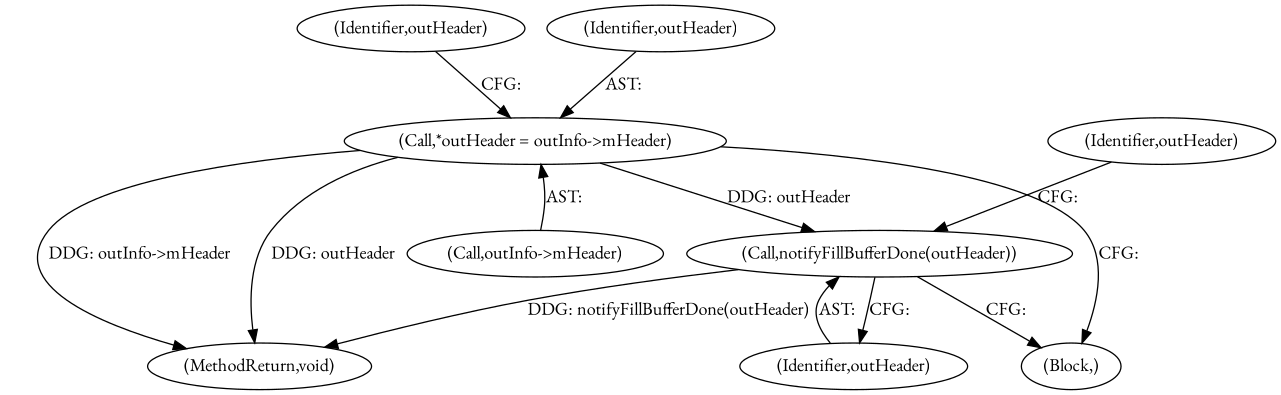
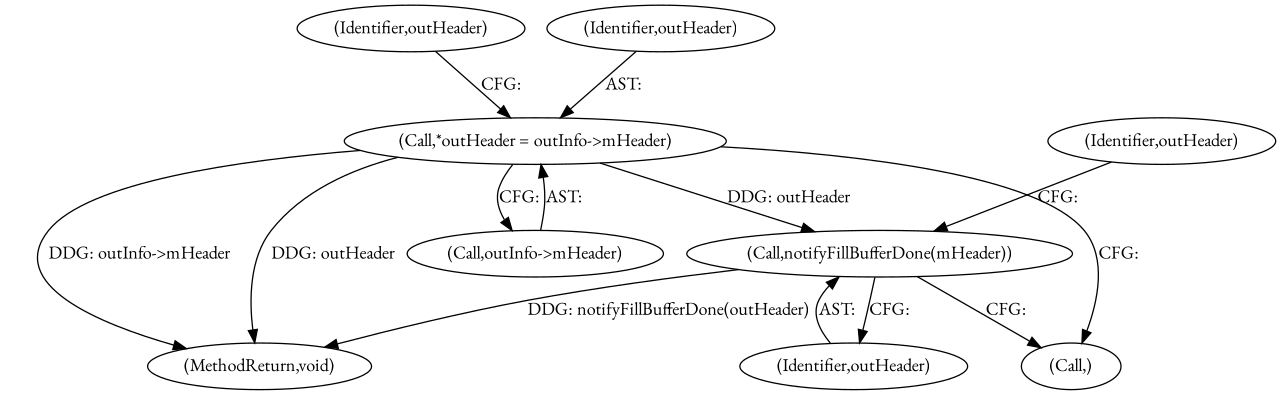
edge "(Call,*outHeader = outInfo->mHeader)" -> "(Call,outInfo->mHeader)": added, label "CFG:"
node "(Call,notifyFillBufferDone(outHeader))": label "(Call,notifyFillBufferDone(outHeader))" -> "(Call,notifyFillBufferDone(mHeader))"
node "(Block,)": label "(Block,)" -> "(Call,)"
